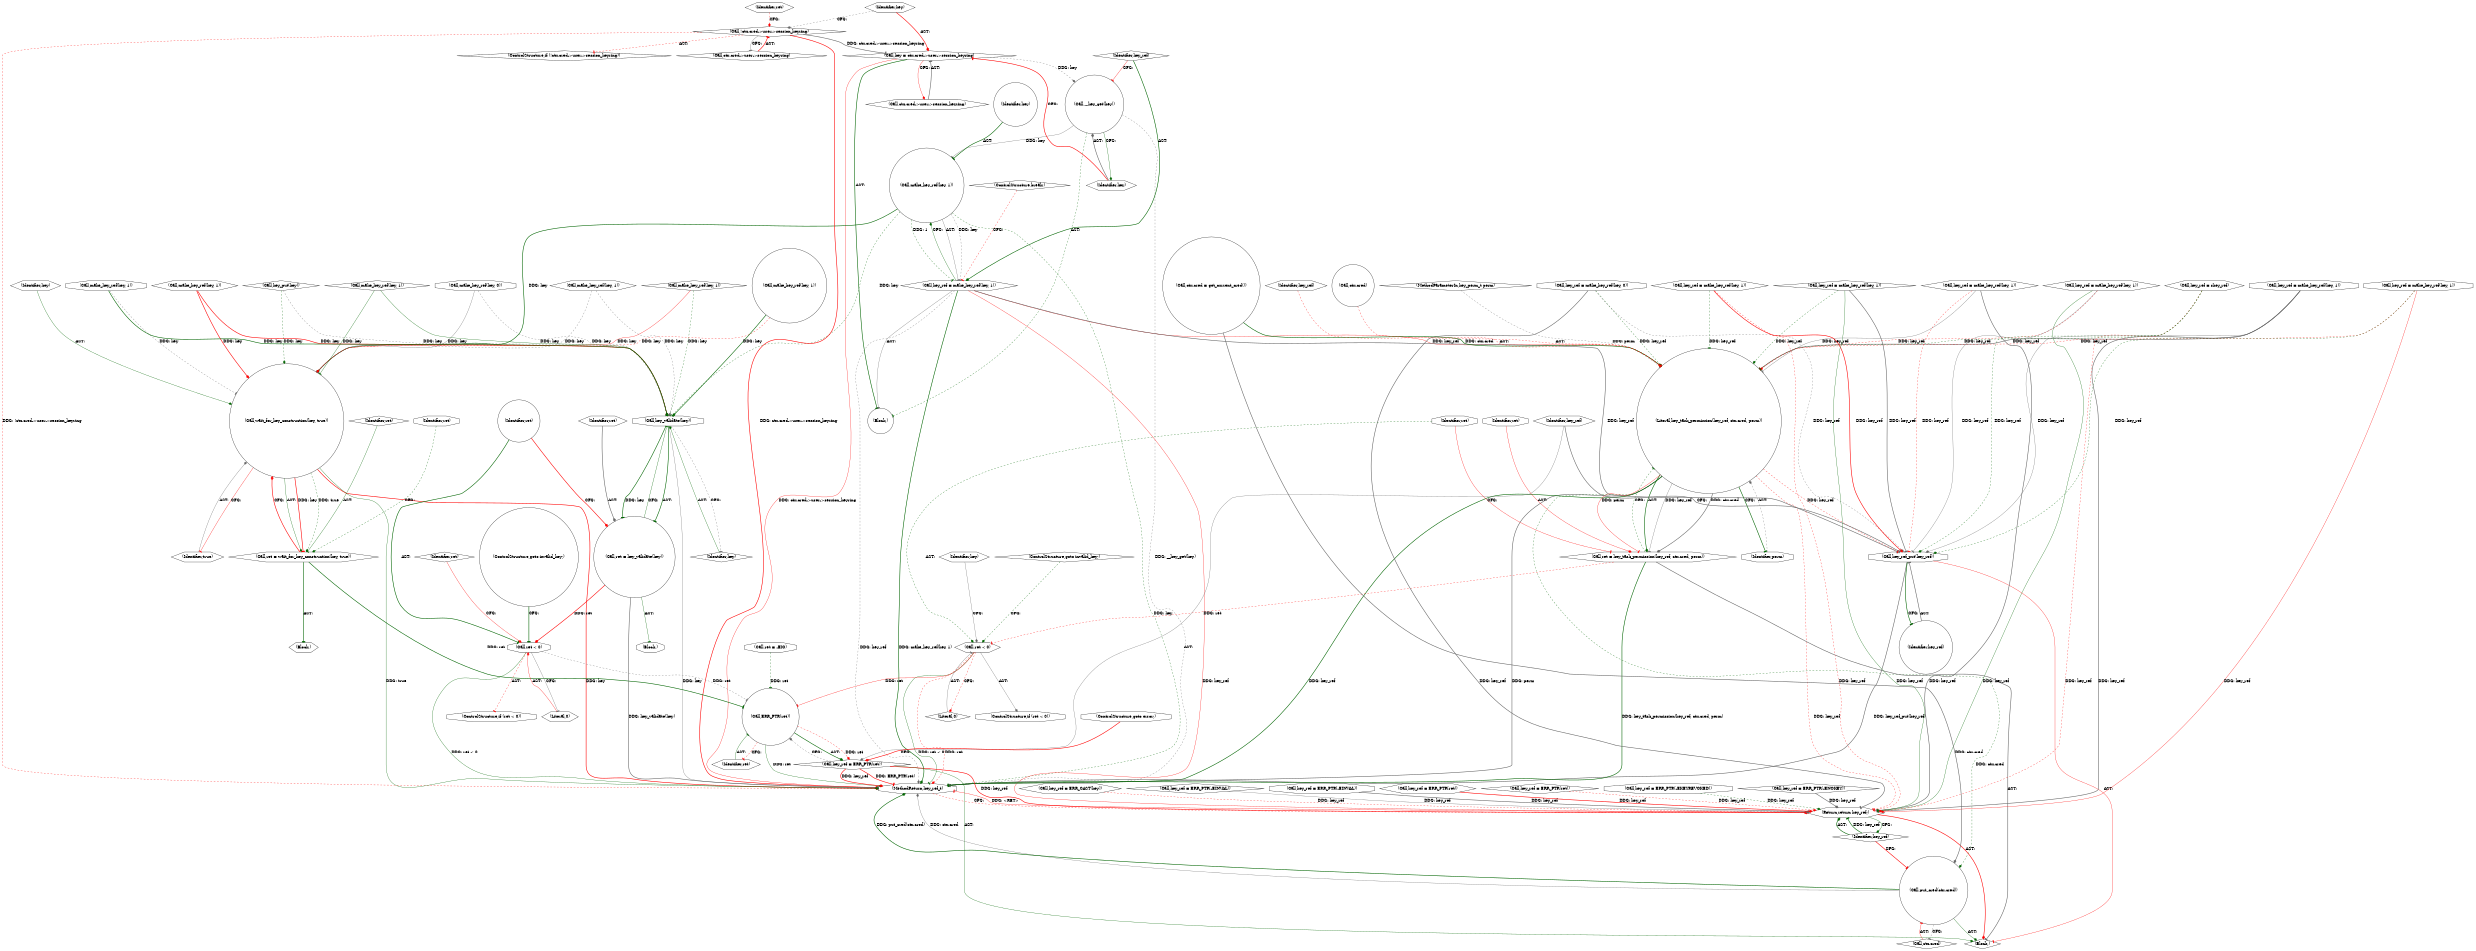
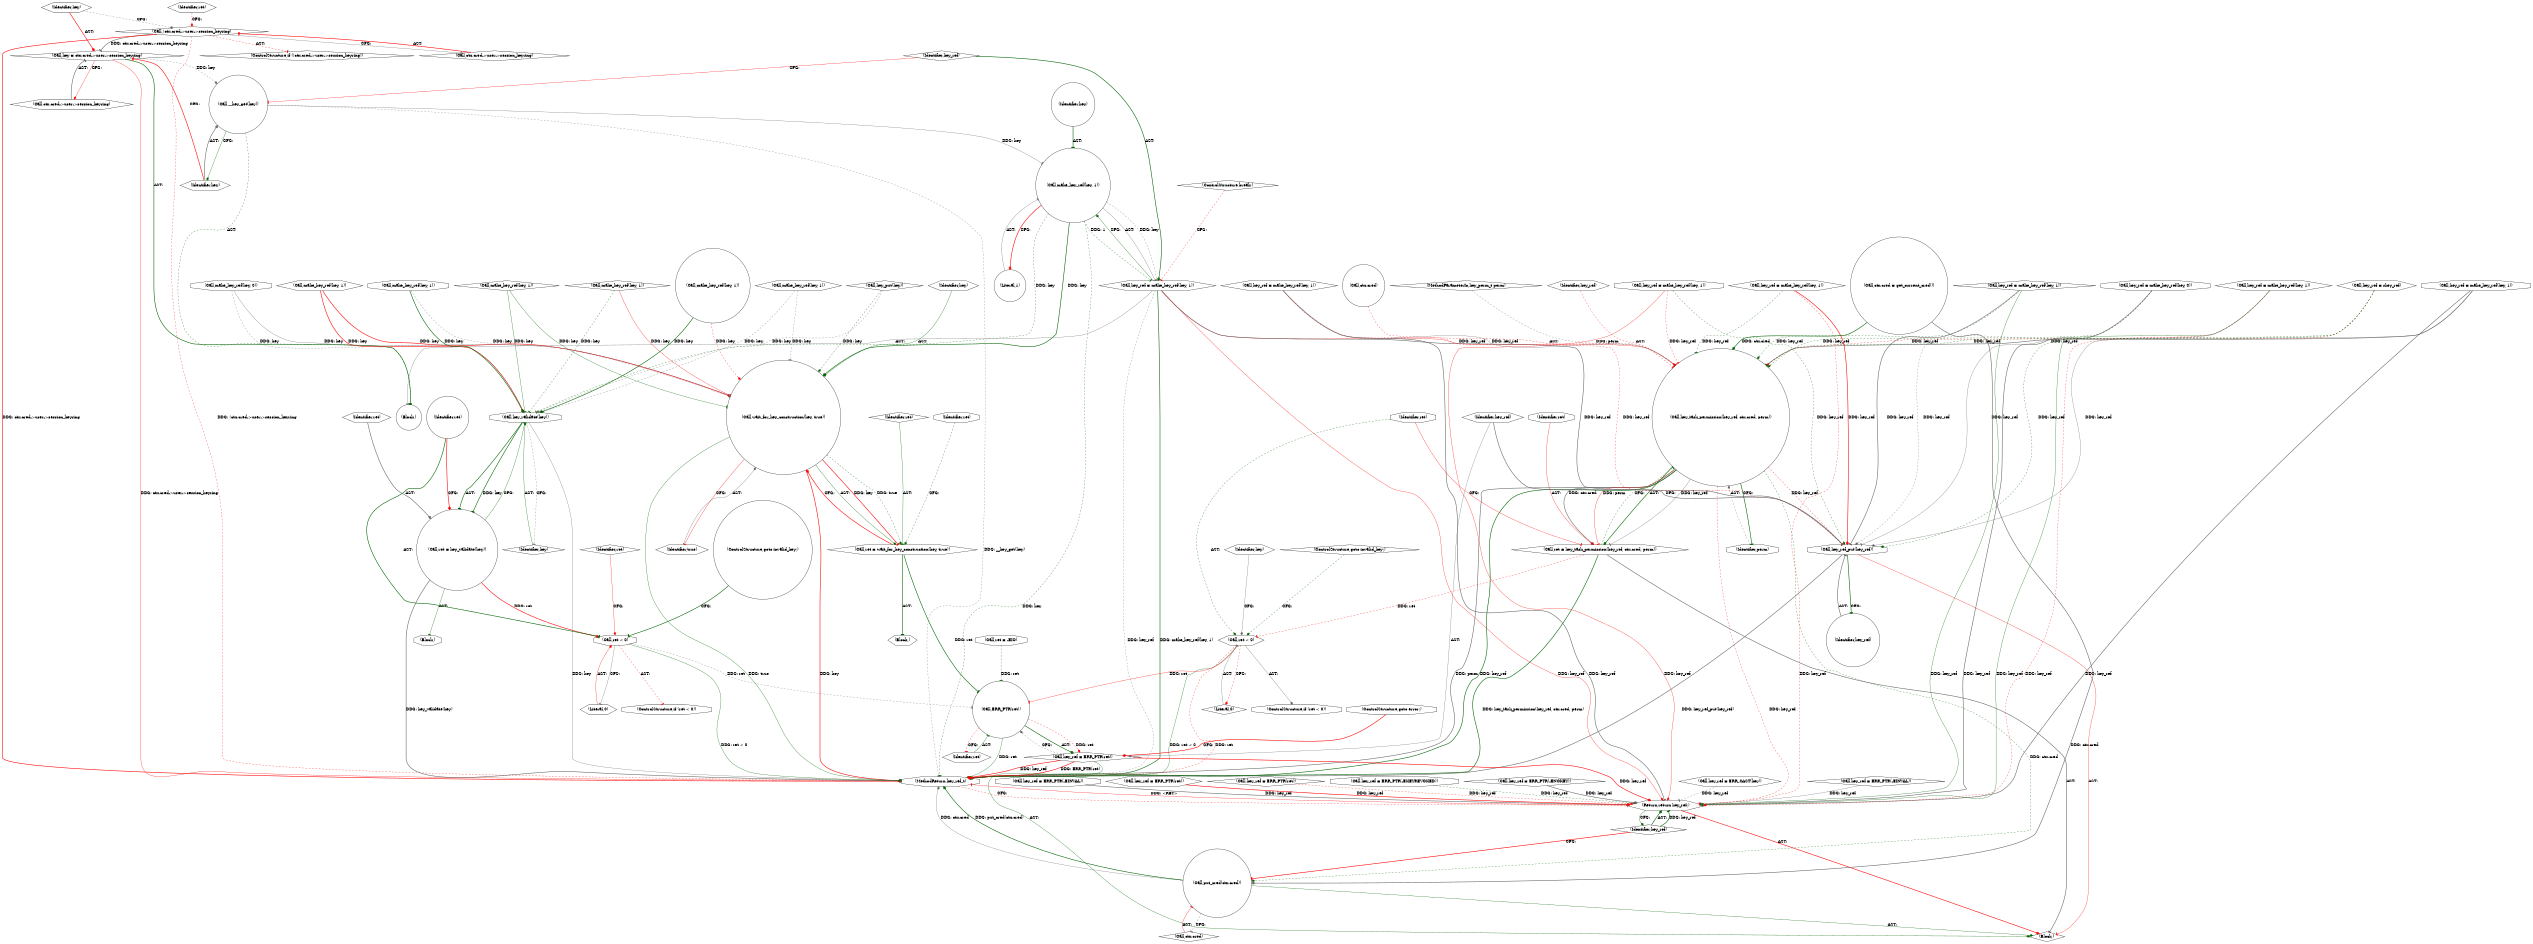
node "(Literal,1)": added
node "(Literal,key_task_permission(key_ref, ctx.cred, perm))": label "(Literal,key_task_permission(key_ref, ctx.cred, perm))" -> "(Call,key_task_permission(key_ref, ctx.cred, perm))"
edge "(Call,key_ref = ERR_CAST(key))" -> "(Return,return key_ref;)": color red -> gray40
